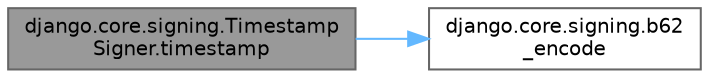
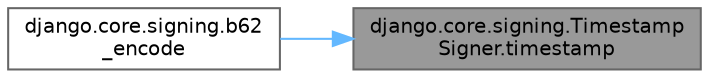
edge "django.core.signing.Timestamp Signer.timestamp" -> "django.core.signing.b62 _encode": reversed
